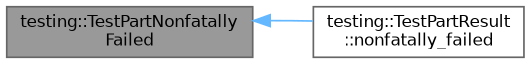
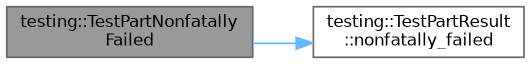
edge "testing::TestPartResult ::nonfatally_failed" -> "testing::TestPartNonfatally Failed": reversed
